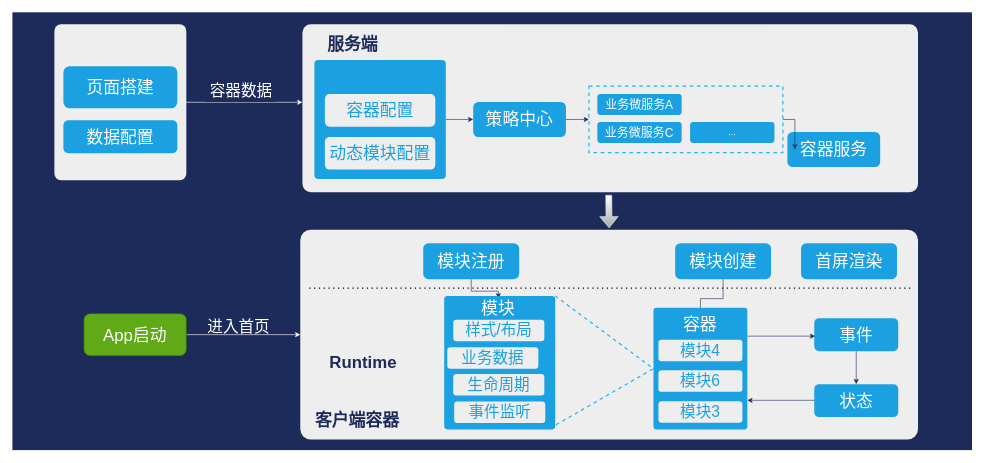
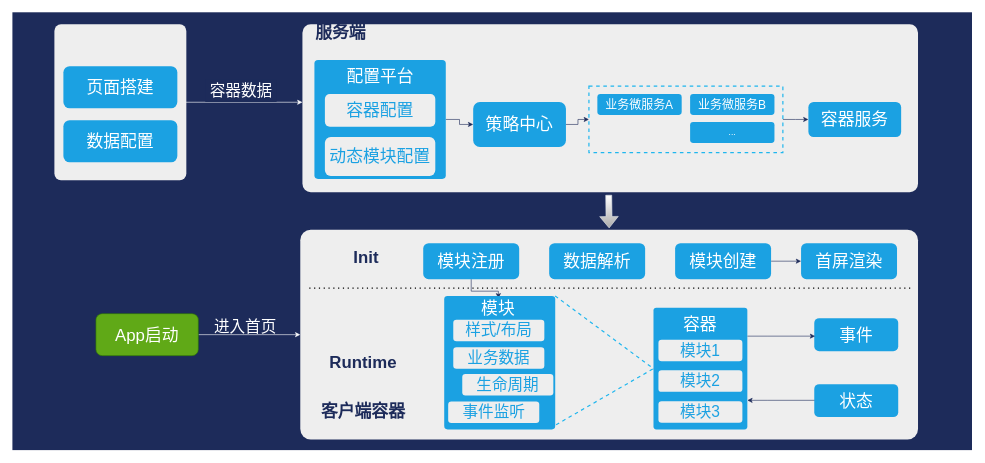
node "服务端": moved (353, 45) -> (341, 33)
node "配置平台": added
node "业务微服务B": added
node "策略中心": size 93x35 -> 93x45
node "业务微服务C": removed
node "数据配置": size 114x33 -> 114x42
node "容器服务": moved (834, 149) -> (855, 119)
node "动态模块配置": size 110x33 -> 110x39
node "Init": added
node "数据解析": added
edge "模块创建" -> "容器": now "模块创建" -> "首屏渲染"
node "App启动": moved (135, 335) -> (147, 335)
node "模块4": label "模块4" -> "模块1"
node "业务数据": moved (493, 358) -> (499, 358)
edge "事件" -> "状态": removed
node "模块6": label "模块6" -> "模块2"
node "生命周期": moved (499, 385) -> (508, 385)
node "事件监听": moved (500, 412) -> (494, 412)
node "客户端容器": moved (357, 420) -> (363, 411)
